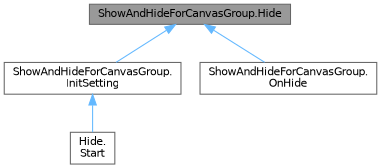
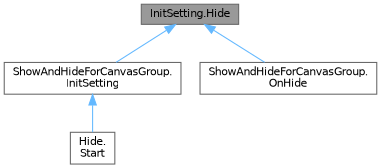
node "ShowAndHideForCanvasGroup.Hide": label "ShowAndHideForCanvasGroup.Hide" -> "InitSetting.Hide"
